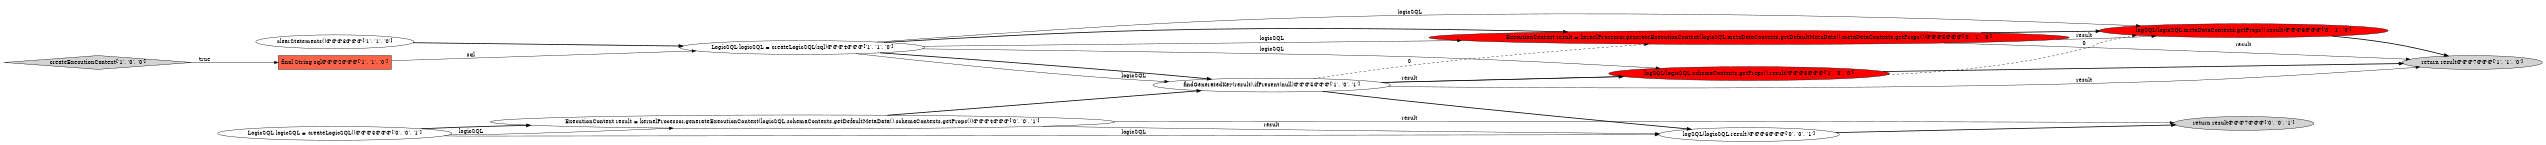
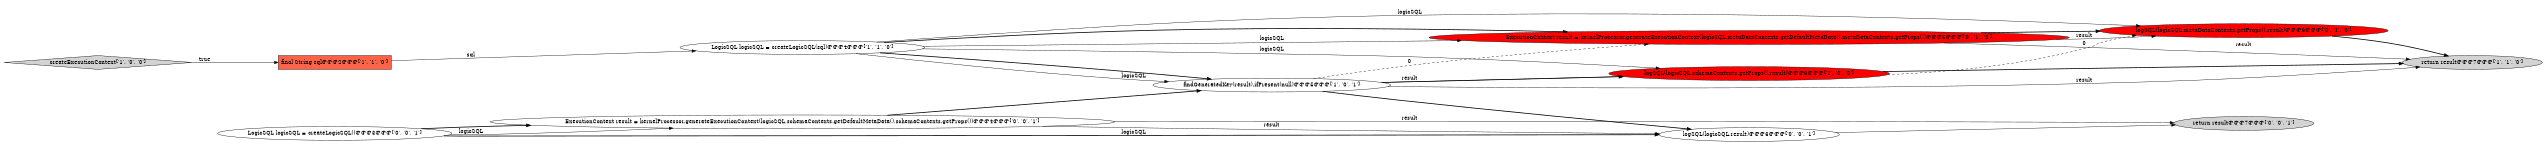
node "clearStatements()@@@3@@@['1', '1', '0']": removed
edge "logSQL(logicSQL,result)@@@6@@@['0', '0', '1']" -> "return result@@@7@@@['0', '0', '1']": style bold -> solid
edge "LogicSQL logicSQL = createLogicSQL()@@@3@@@['0', '0', '1']" -> "logSQL(logicSQL,result)@@@6@@@['0', '0', '1']": style solid -> bold
